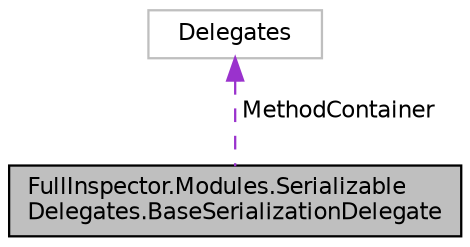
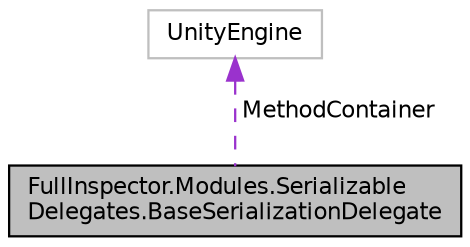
node "Delegates": label "Delegates" -> "UnityEngine"
